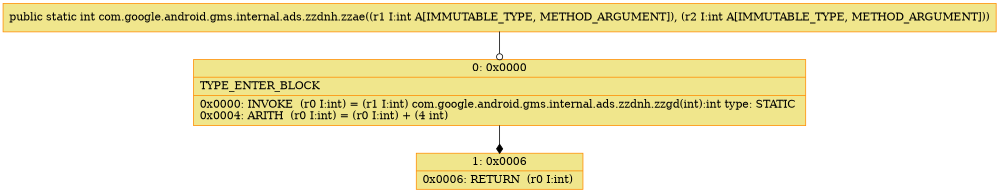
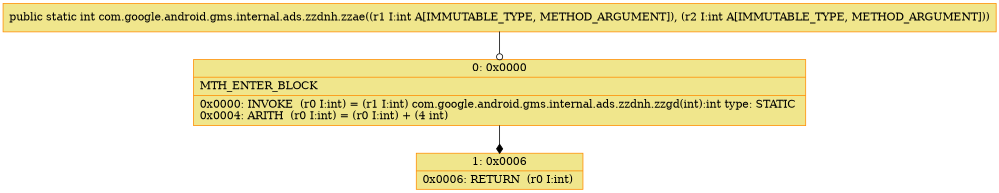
node "0: 0x0000": text "TYPE_ENTER_BLOCK" -> "MTH_ENTER_BLOCK"
